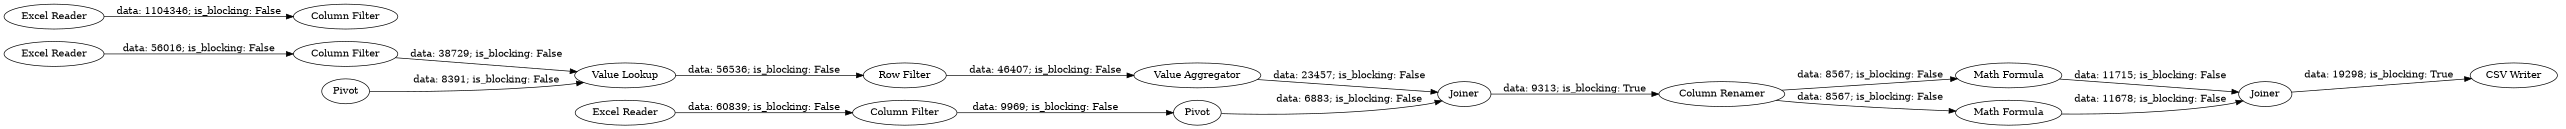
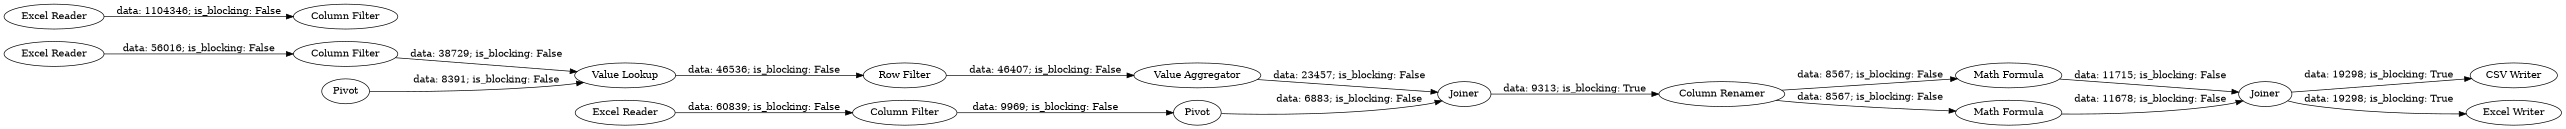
edge "Value Lookup" -> "Row Filter": label "data: 56536; is_blocking: False" -> "data: 46536; is_blocking: False"
node "Excel Writer": added
